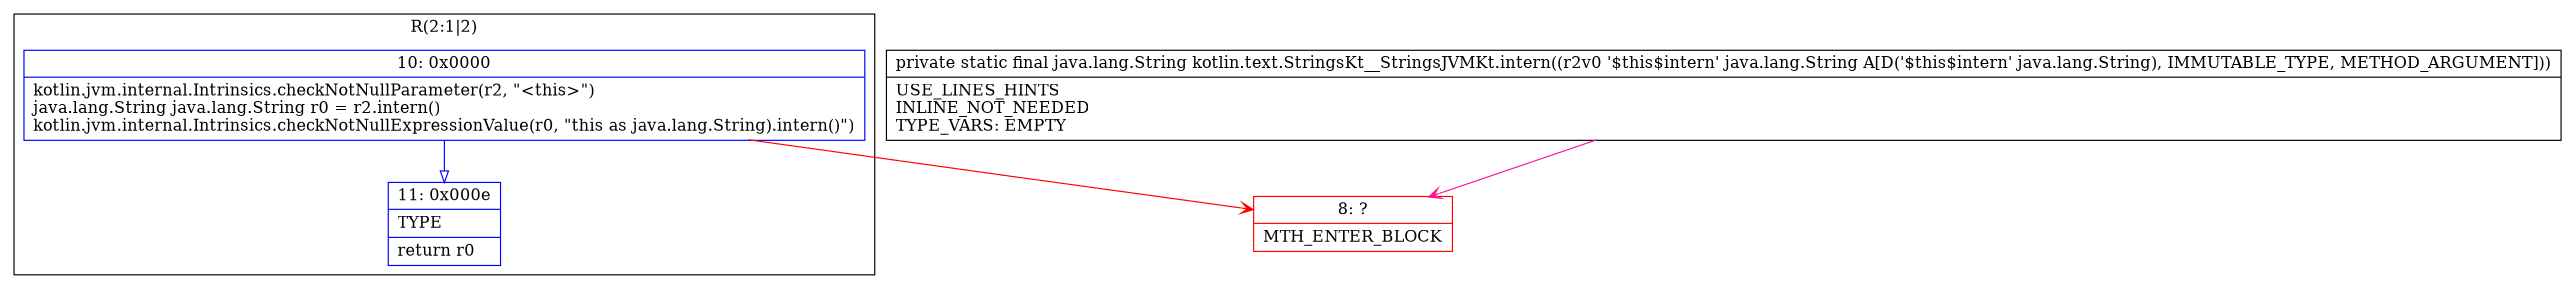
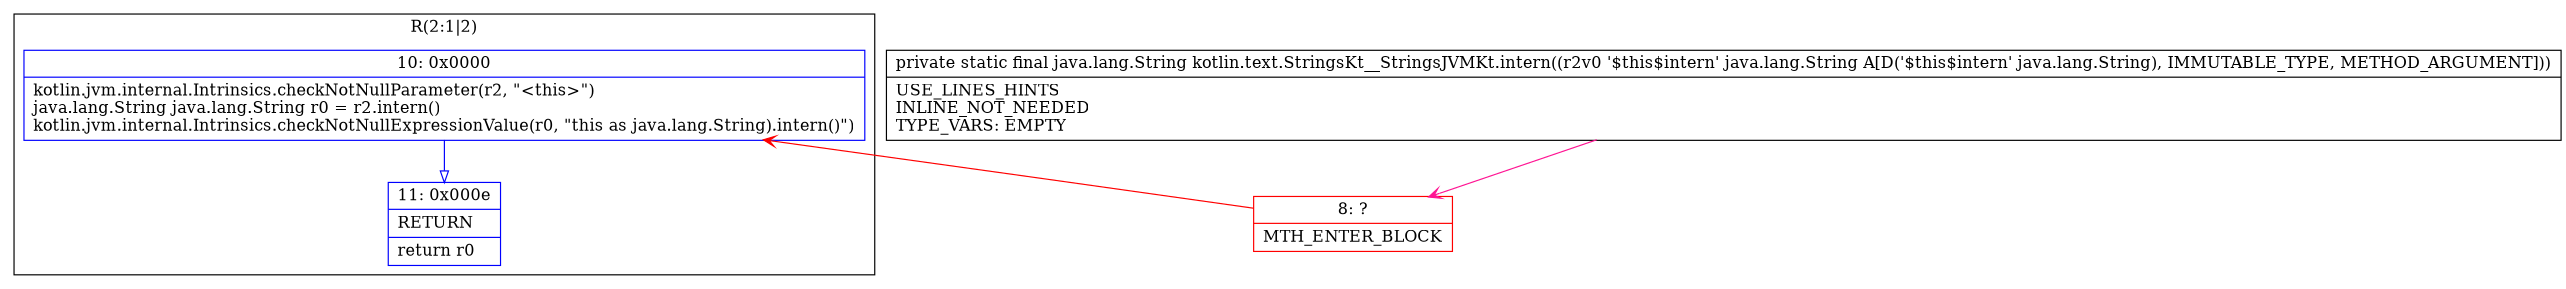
edge "10: 0x0000" -> "8: ?": reversed
node "11: 0x000e": text "TYPE" -> "RETURN"
